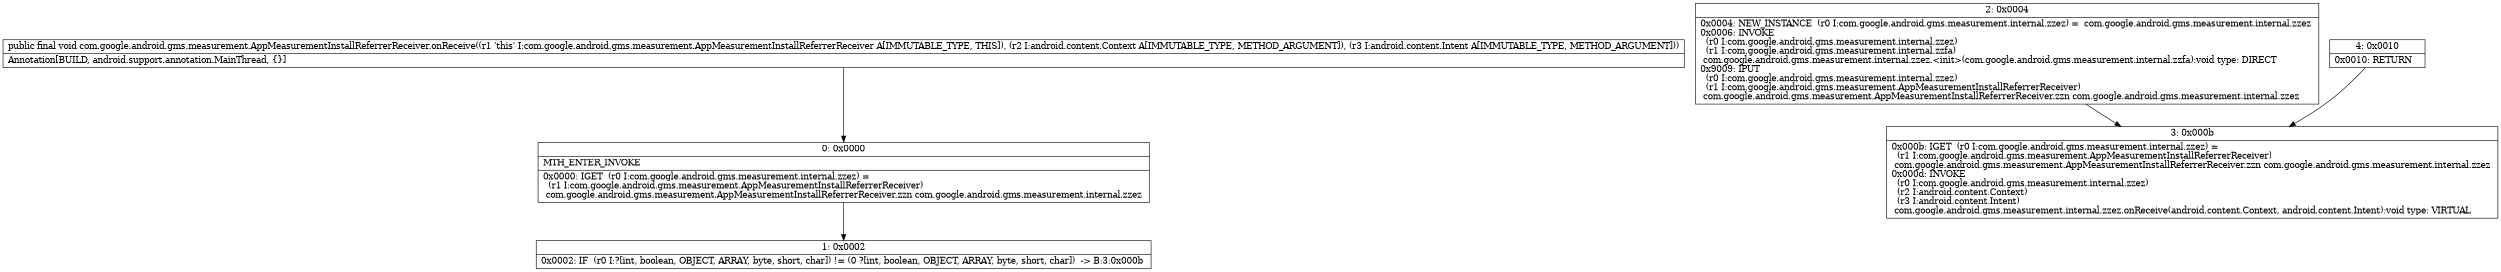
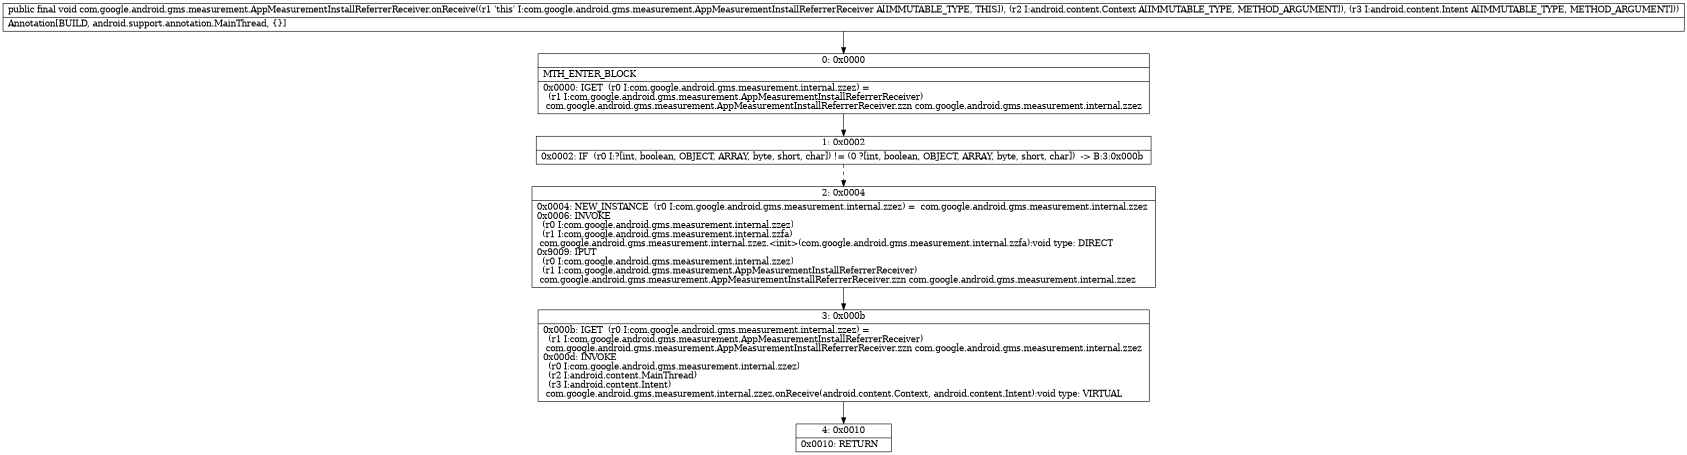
edge "4: 0x0010" -> "3: 0x000b": reversed
node "0: 0x0000": text "MTH_ENTER_INVOKE" -> "MTH_ENTER_BLOCK"
edge "1: 0x0002" -> "2: 0x0004": added
node "3: 0x000b": text "(r2 I:android.content.Context)" -> "(r2 I:android.content.MainThread)"
